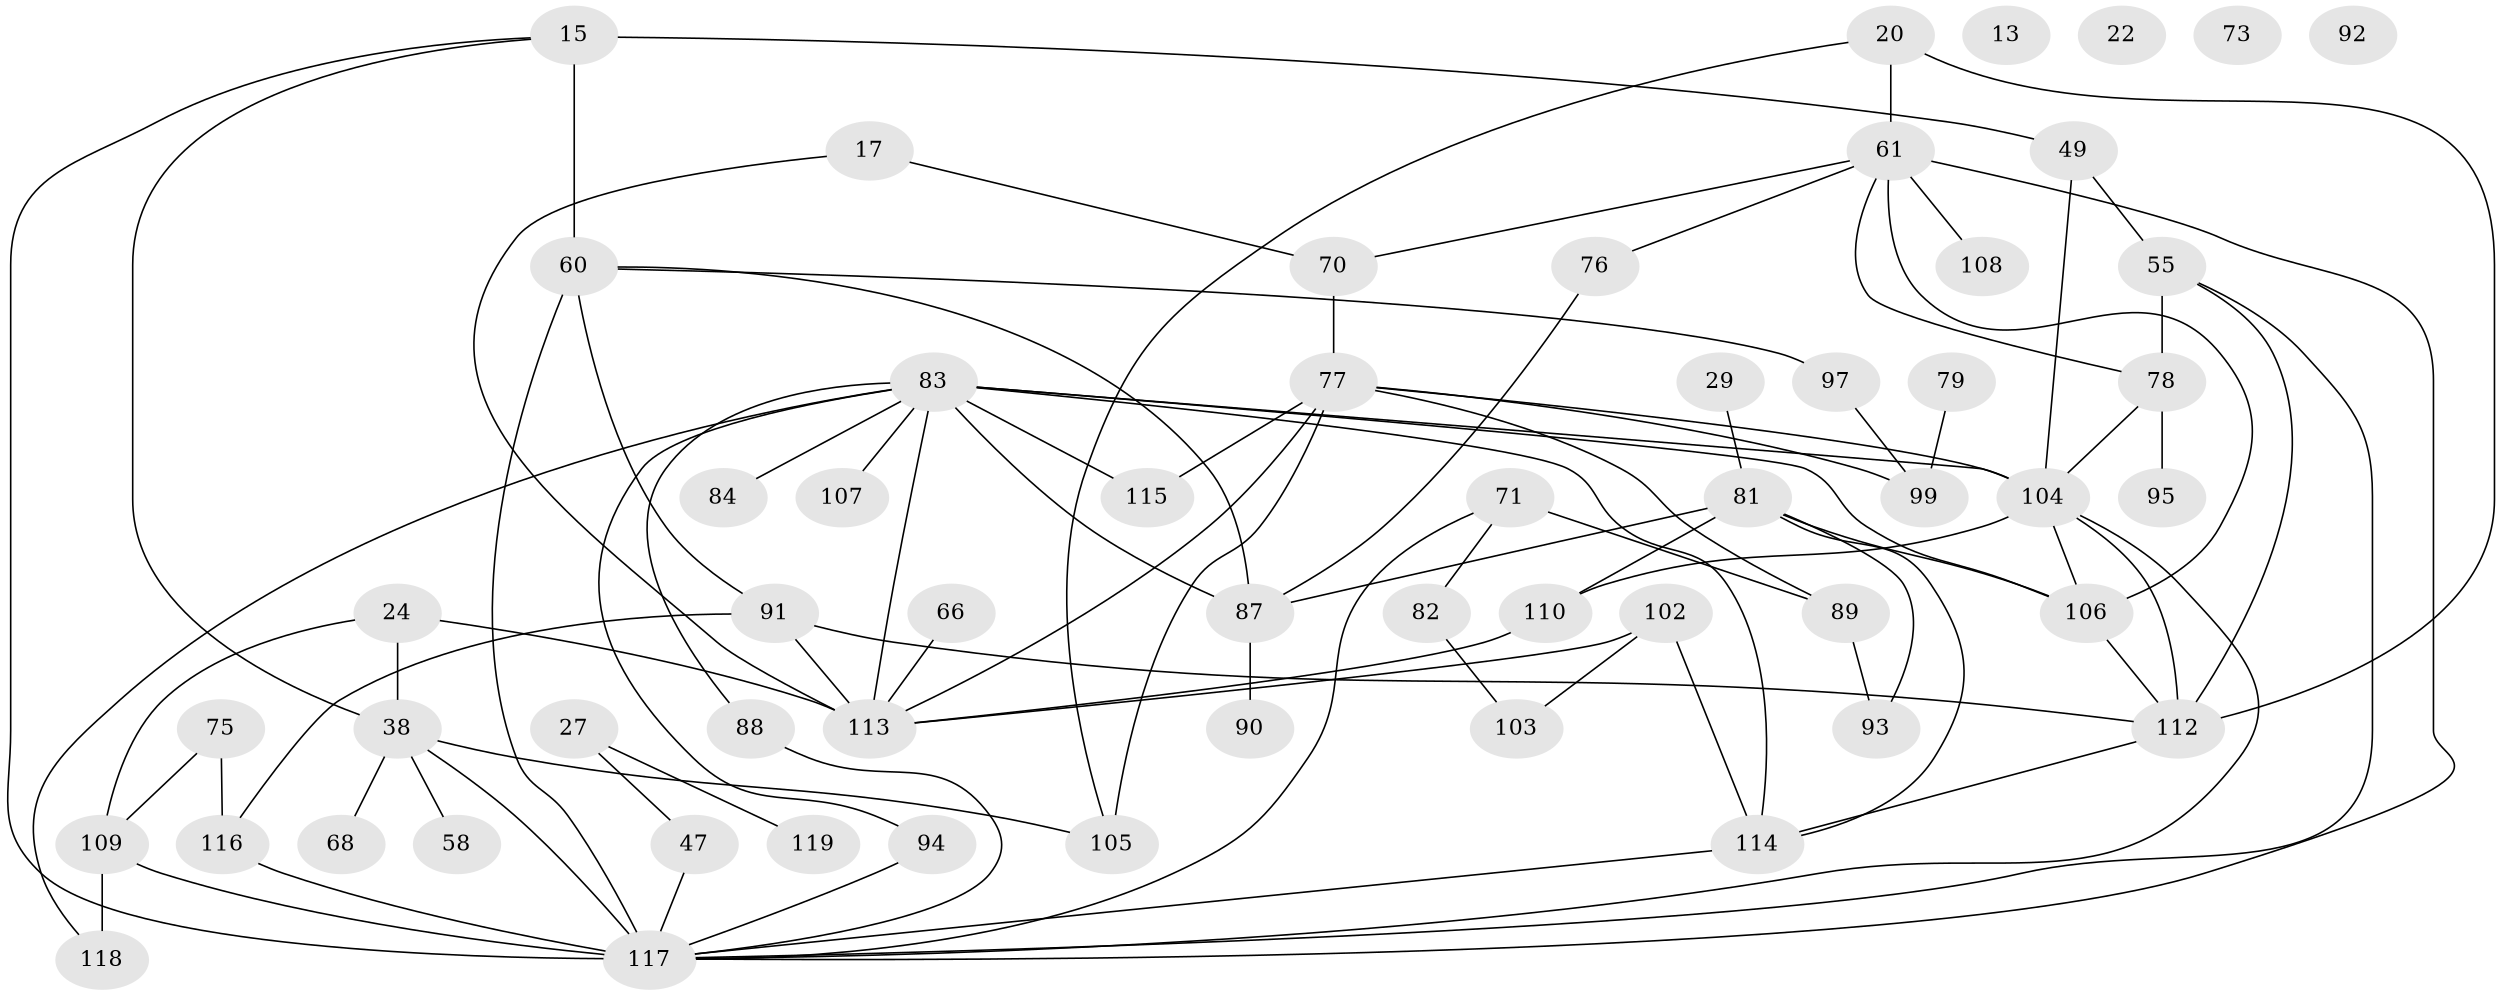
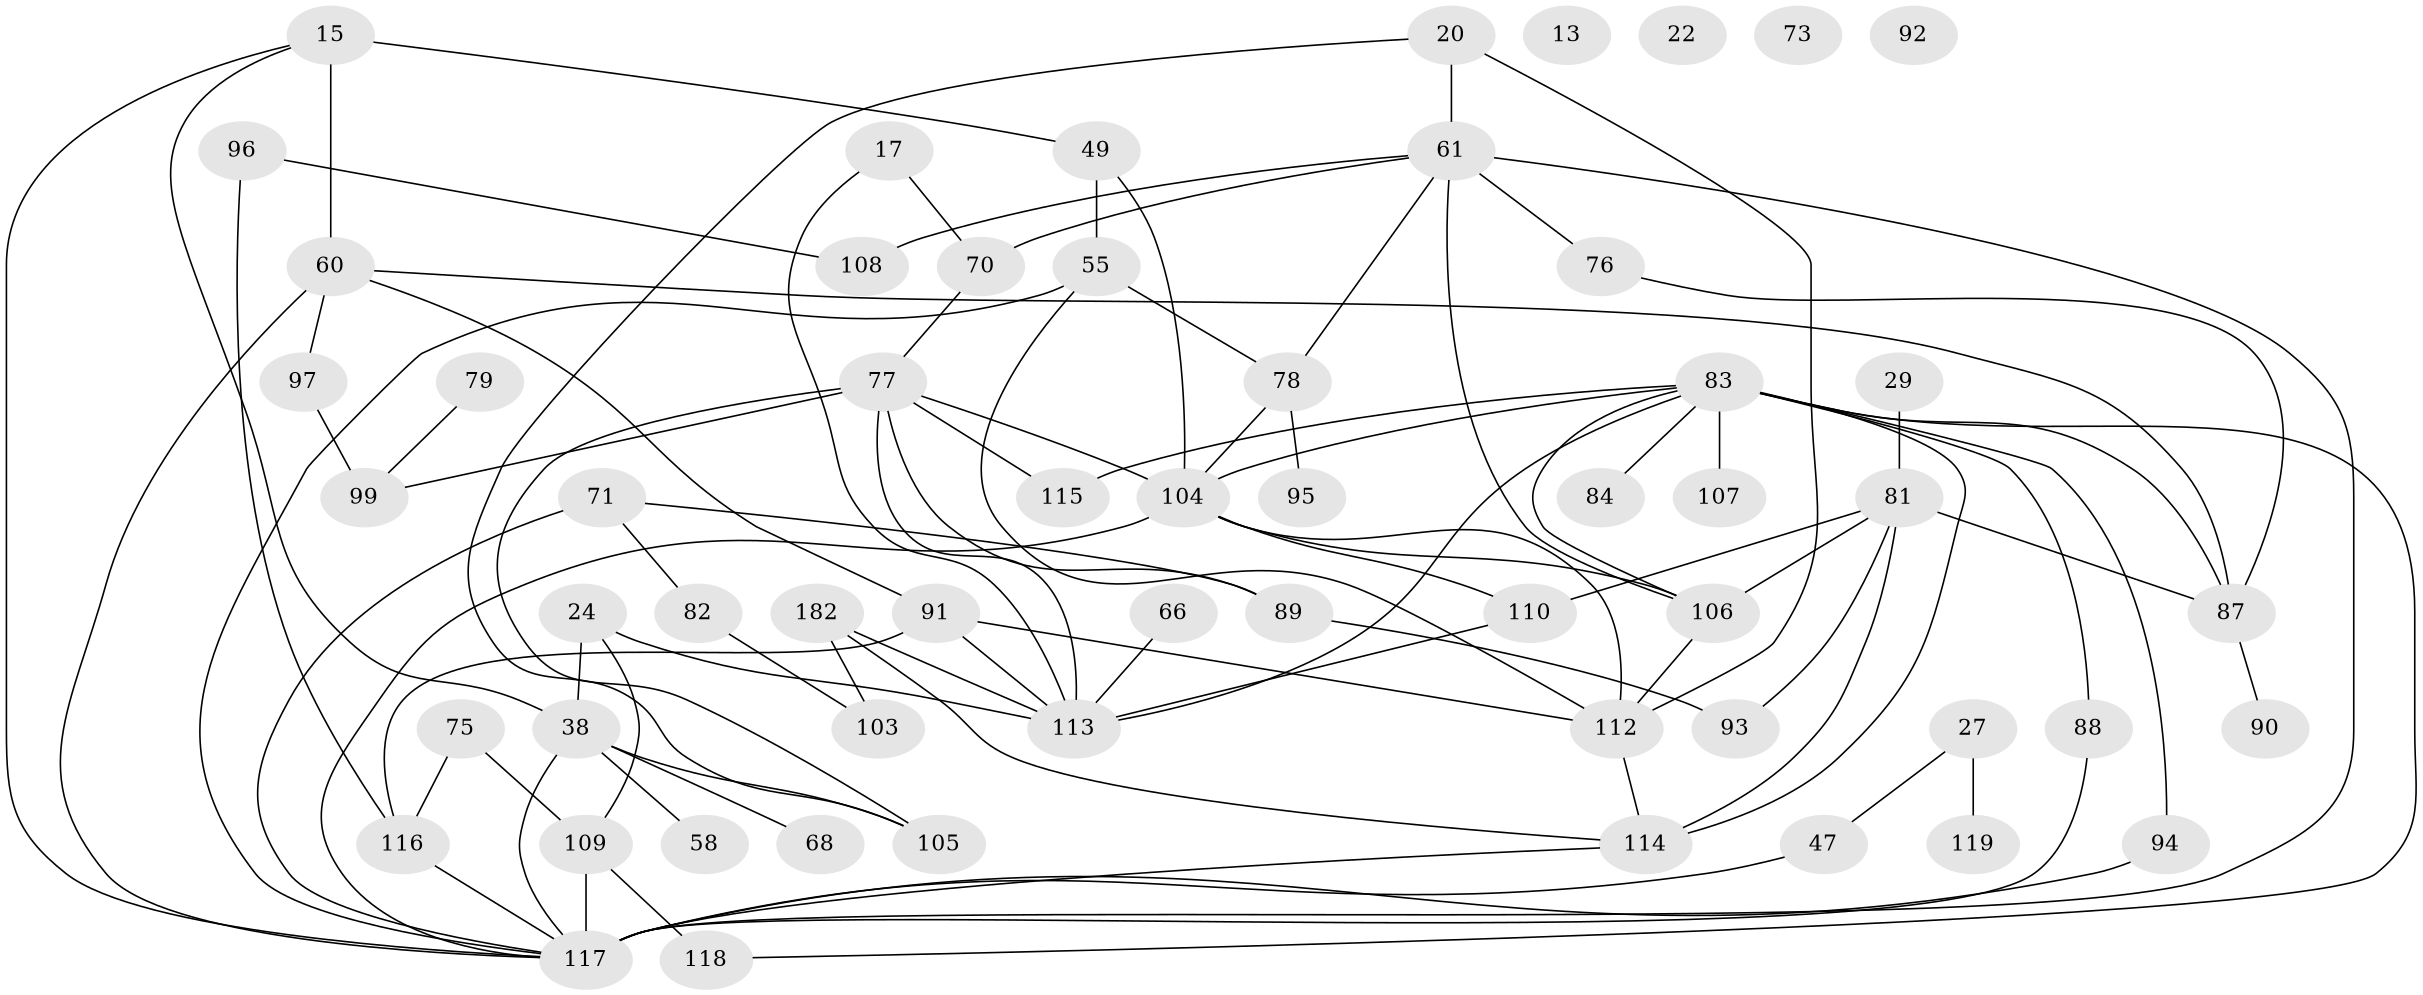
node "96": added
node "102": label "102" -> "182"
